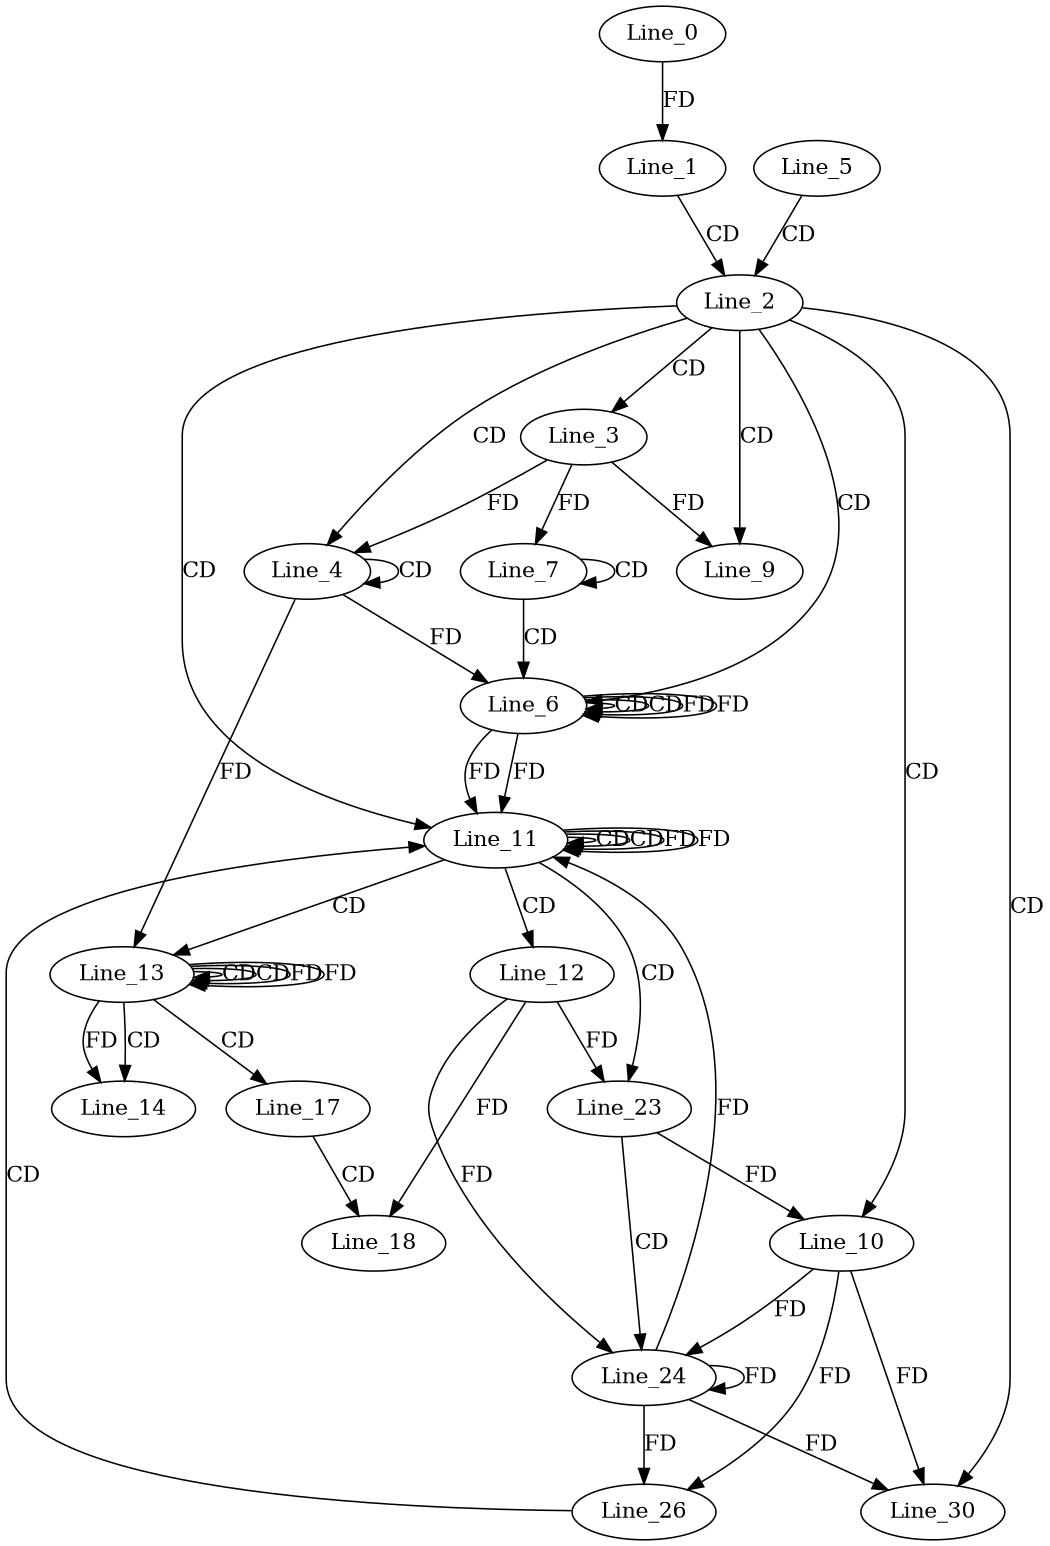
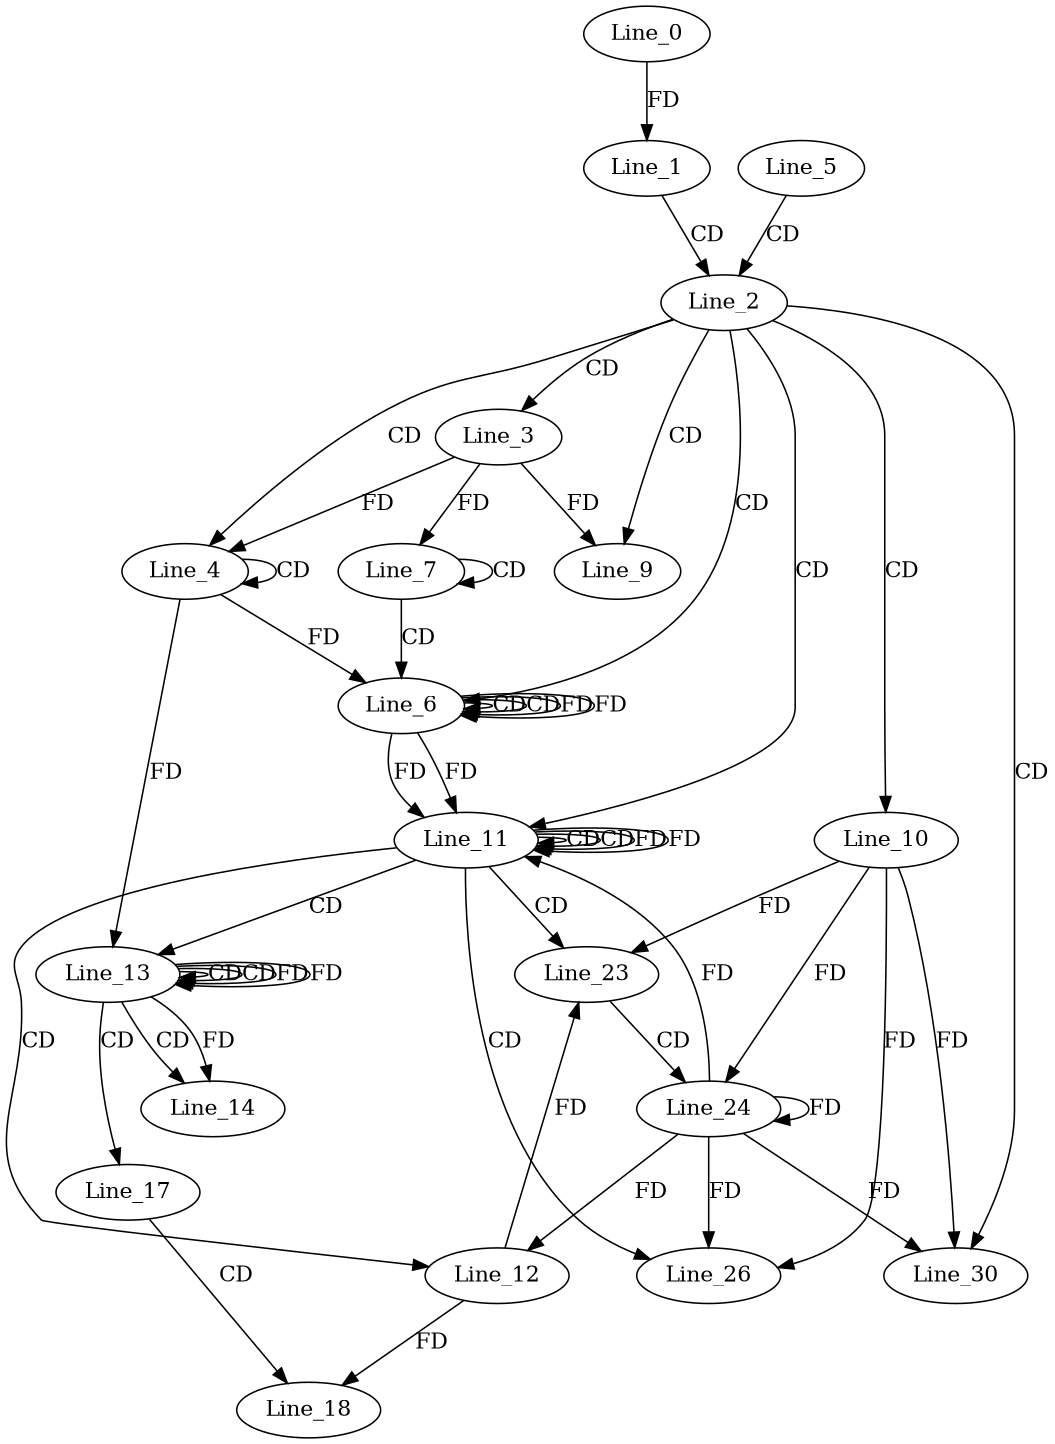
edge "Line_23" -> "Line_10": reversed
edge "Line_12" -> "Line_24": reversed
edge "Line_26" -> "Line_11": reversed
